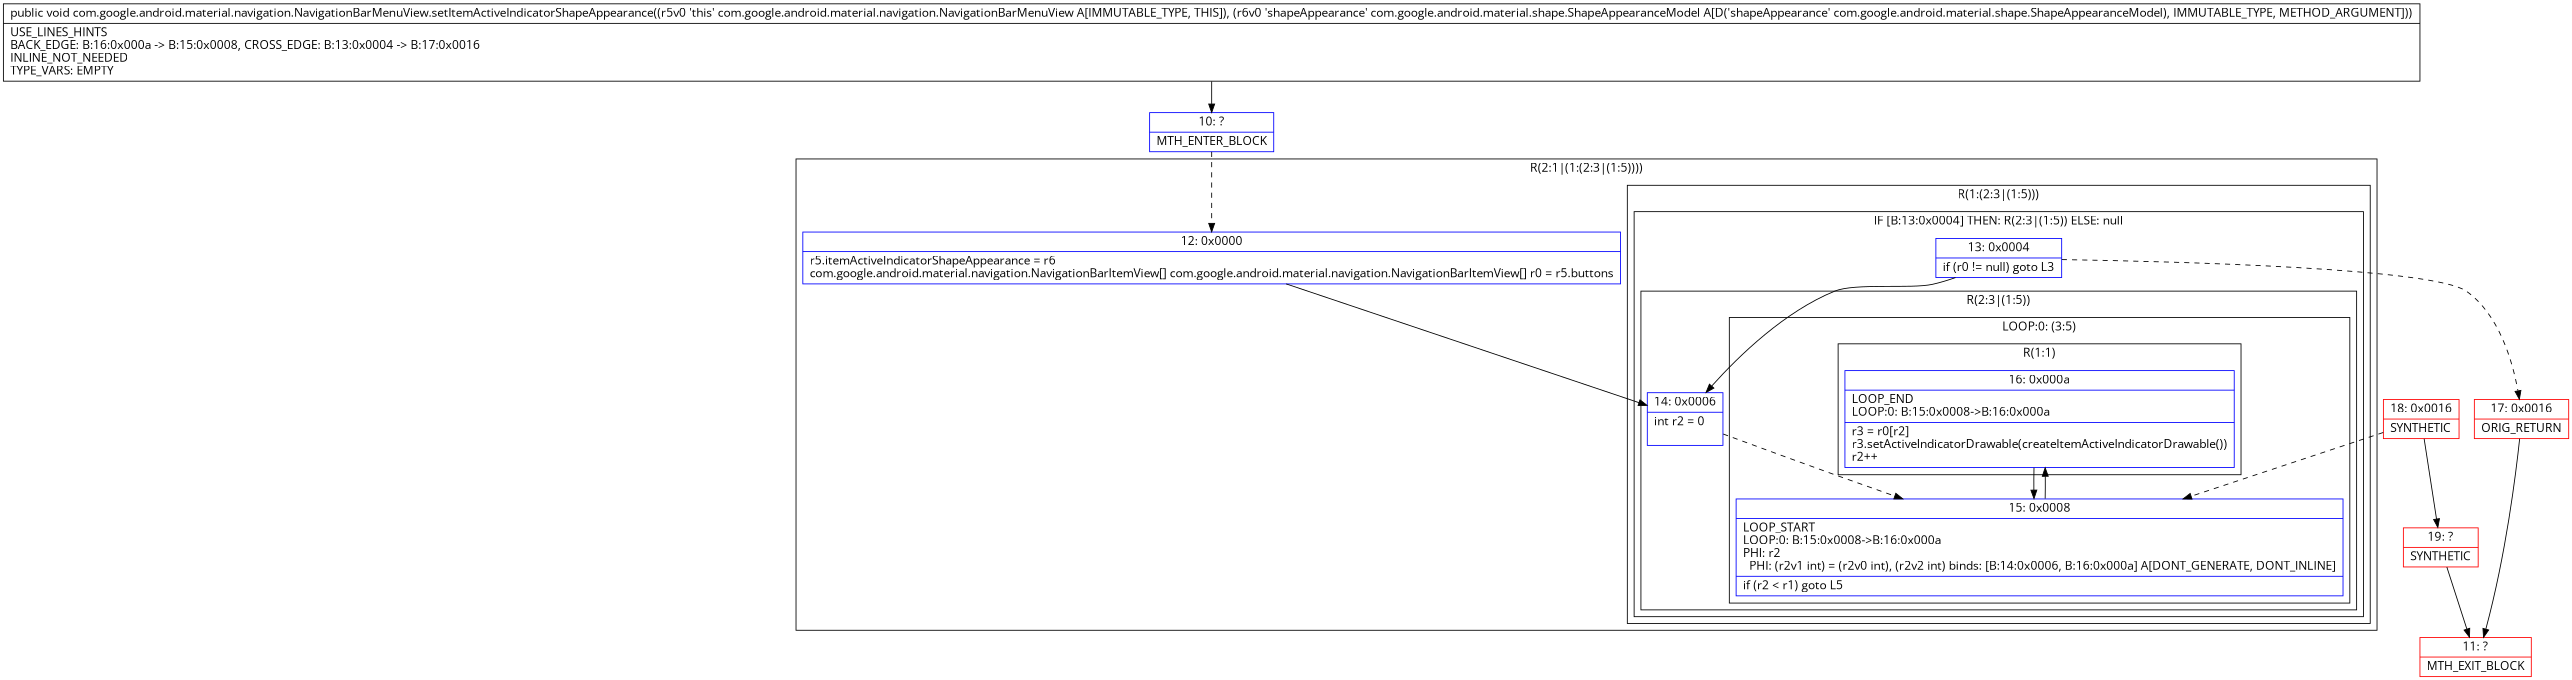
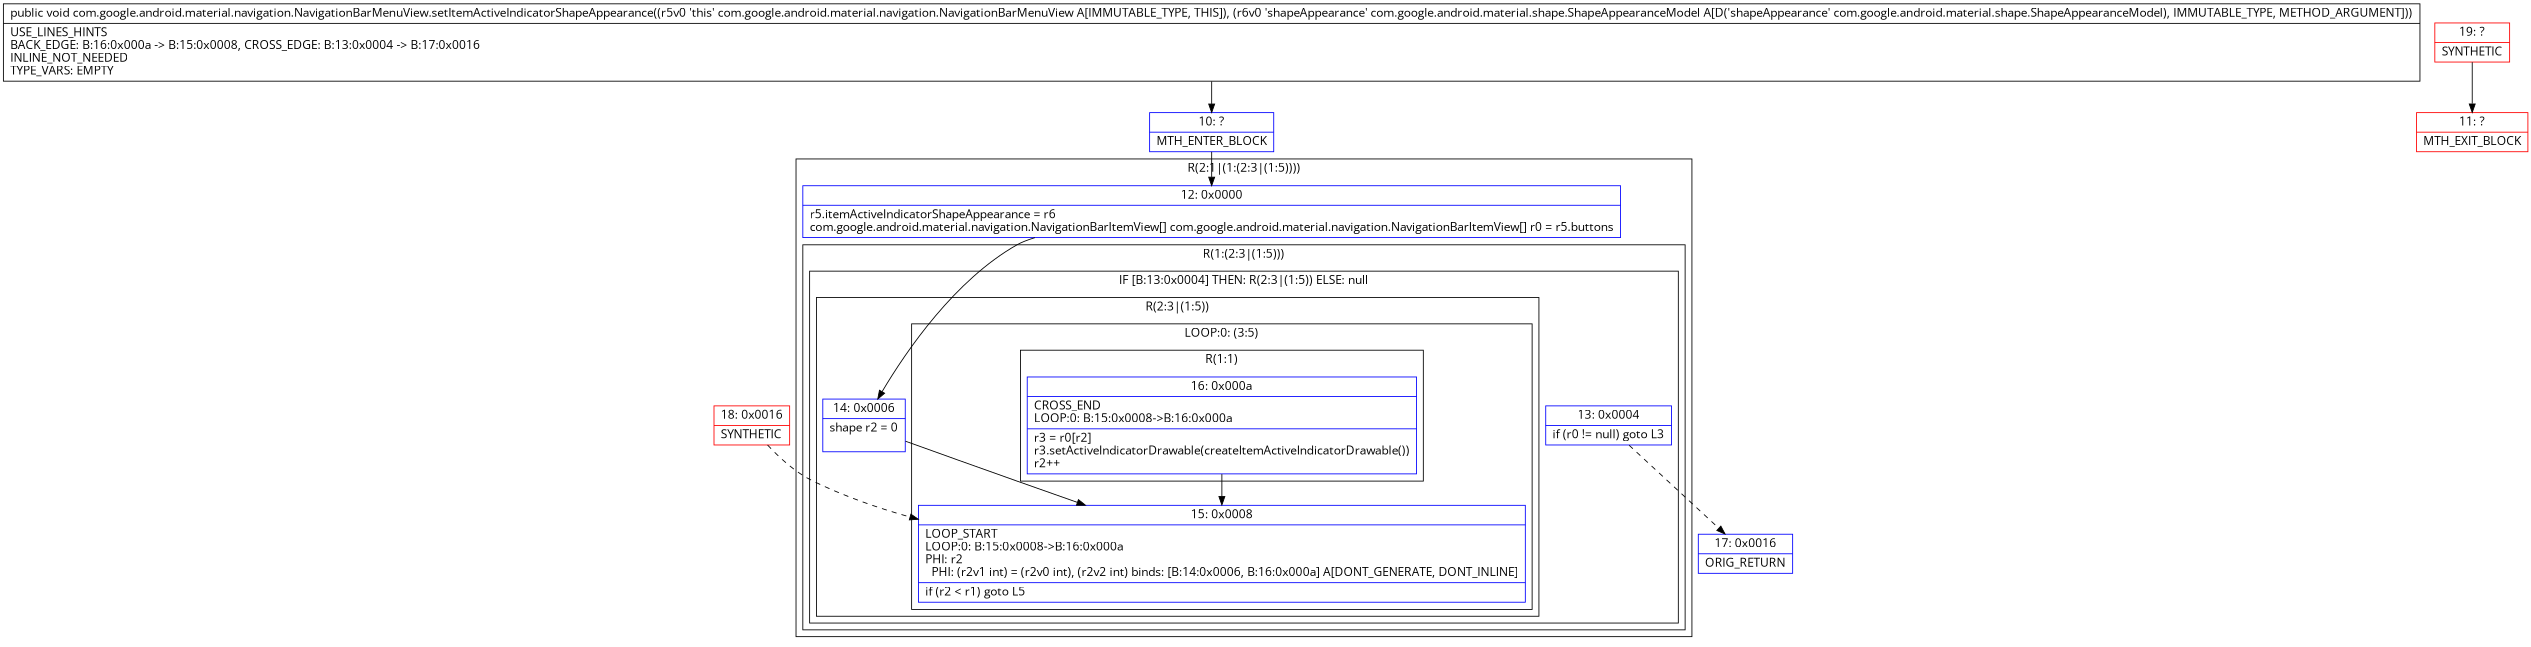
edge "10: ?" -> "12: 0x0000": style dashed -> solid
edge "13: 0x0004" -> "14: 0x0006": removed
node "16: 0x000a": text "LOOP_END" -> "CROSS_END"
node "17: 0x0016": color red -> blue
node "14: 0x0006": text "int r2 = 0" -> "shape r2 = 0"
edge "14: 0x0006" -> "15: 0x0008": style dashed -> solid
edge "18: 0x0016" -> "19: ?": removed
edge "15: 0x0008" -> "16: 0x000a": removed
edge "17: 0x0016" -> "11: ?": removed
